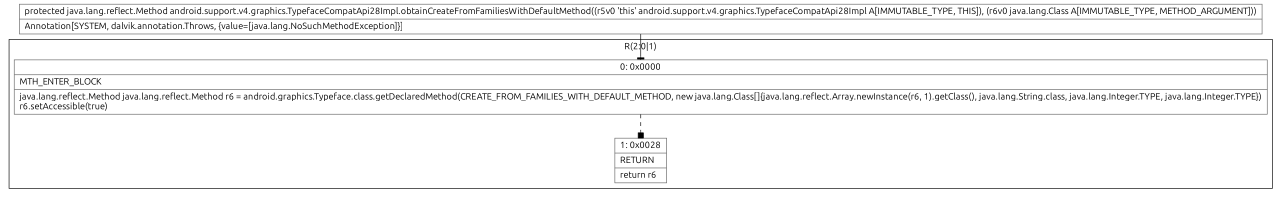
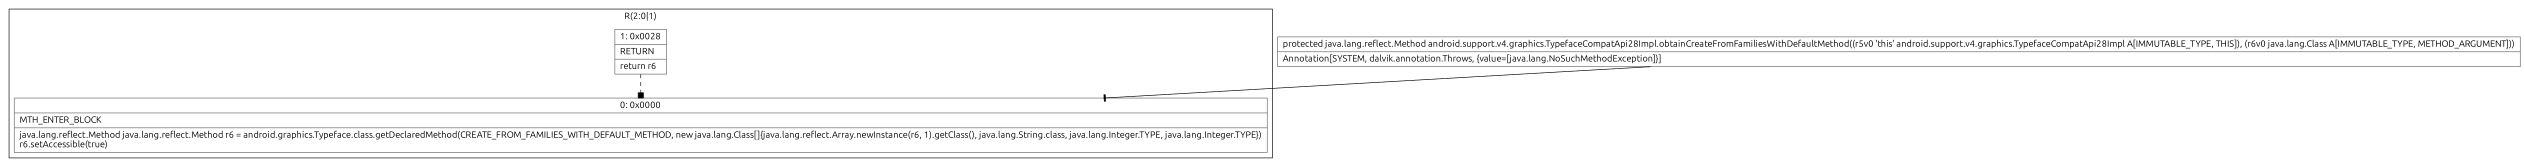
edge "0: 0x0000" -> "1: 0x0028": reversed
